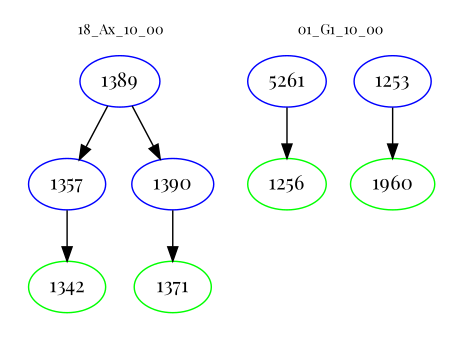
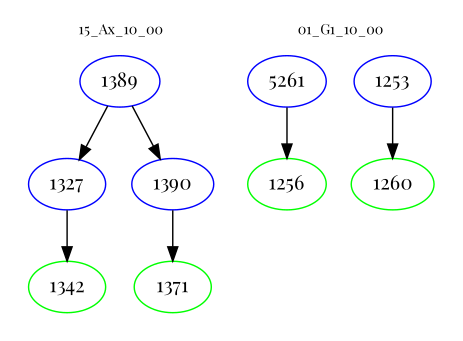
cluster "18_Ax_10_00": label "18_Ax_10_00" -> "15_Ax_10_00"
node "1357": label "1357" -> "1327"
node "1960": label "1960" -> "1260"
